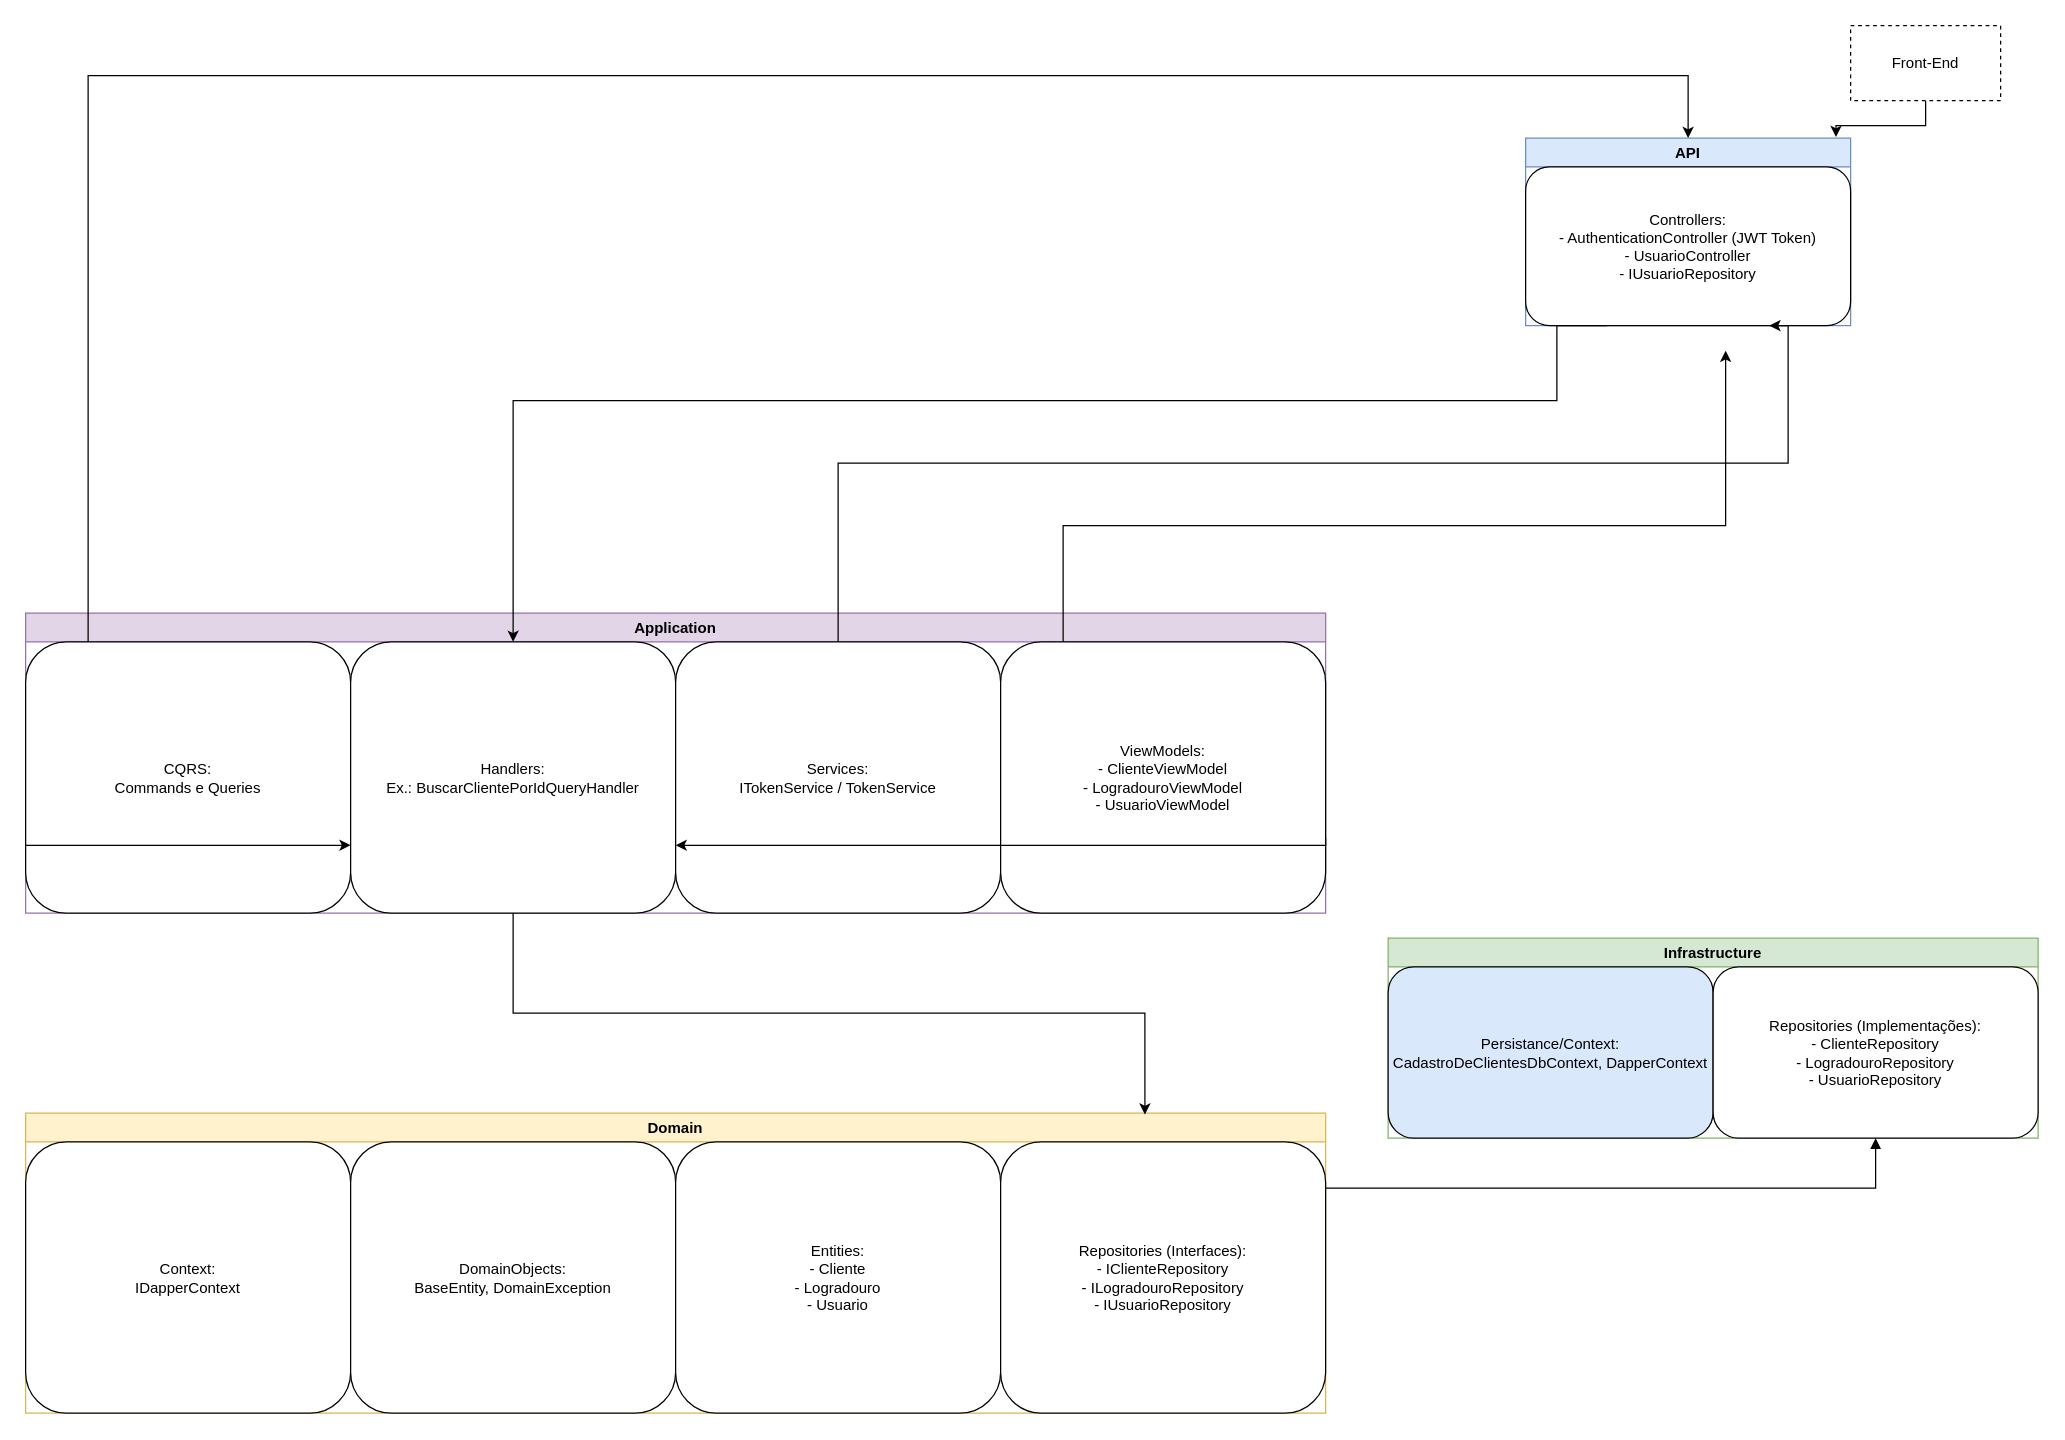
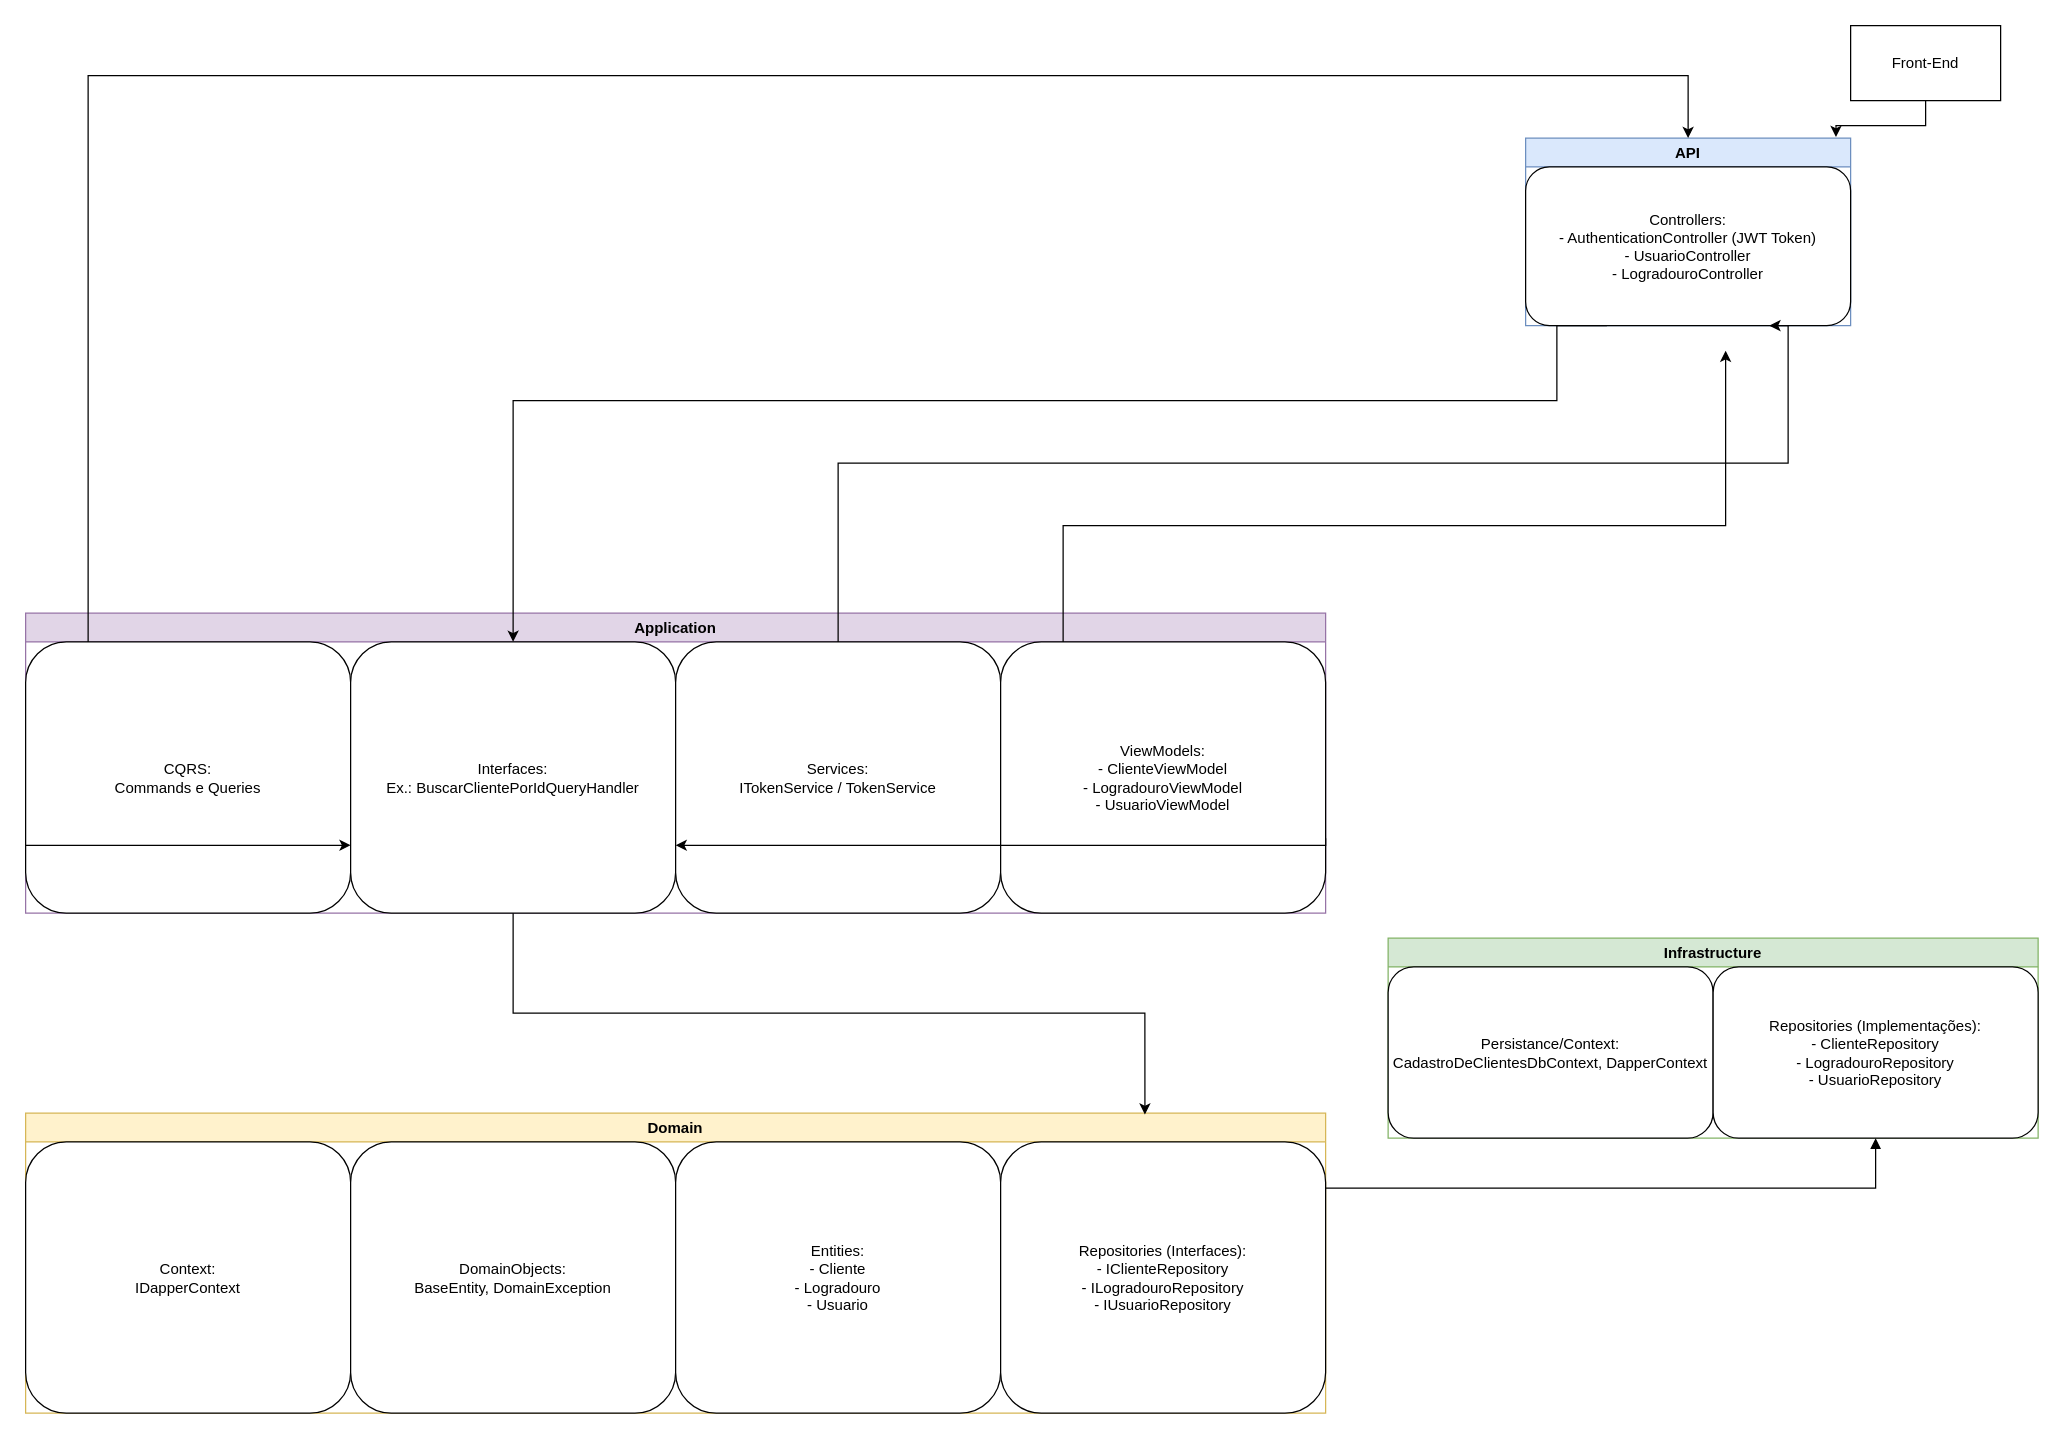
node "Front-End": style dashed -> solid
node "Controllers: - AuthenticationController (JWT Token) - UsuarioController - IUsuarioRepository": label "Controllers: - AuthenticationController (JWT Token) - UsuarioController - IUsuarioRepository" -> "Controllers: - AuthenticationController (JWT Token) - UsuarioController - LogradouroController"
node "Handlers: Ex.: BuscarClientePorIdQueryHandler": label "Handlers: Ex.: BuscarClientePorIdQueryHandler" -> "Interfaces: Ex.: BuscarClientePorIdQueryHandler"
node "Persistance/Context: CadastroDeClientesDbContext, DapperContext": fillcolor #dae8fc -> #ffffff
